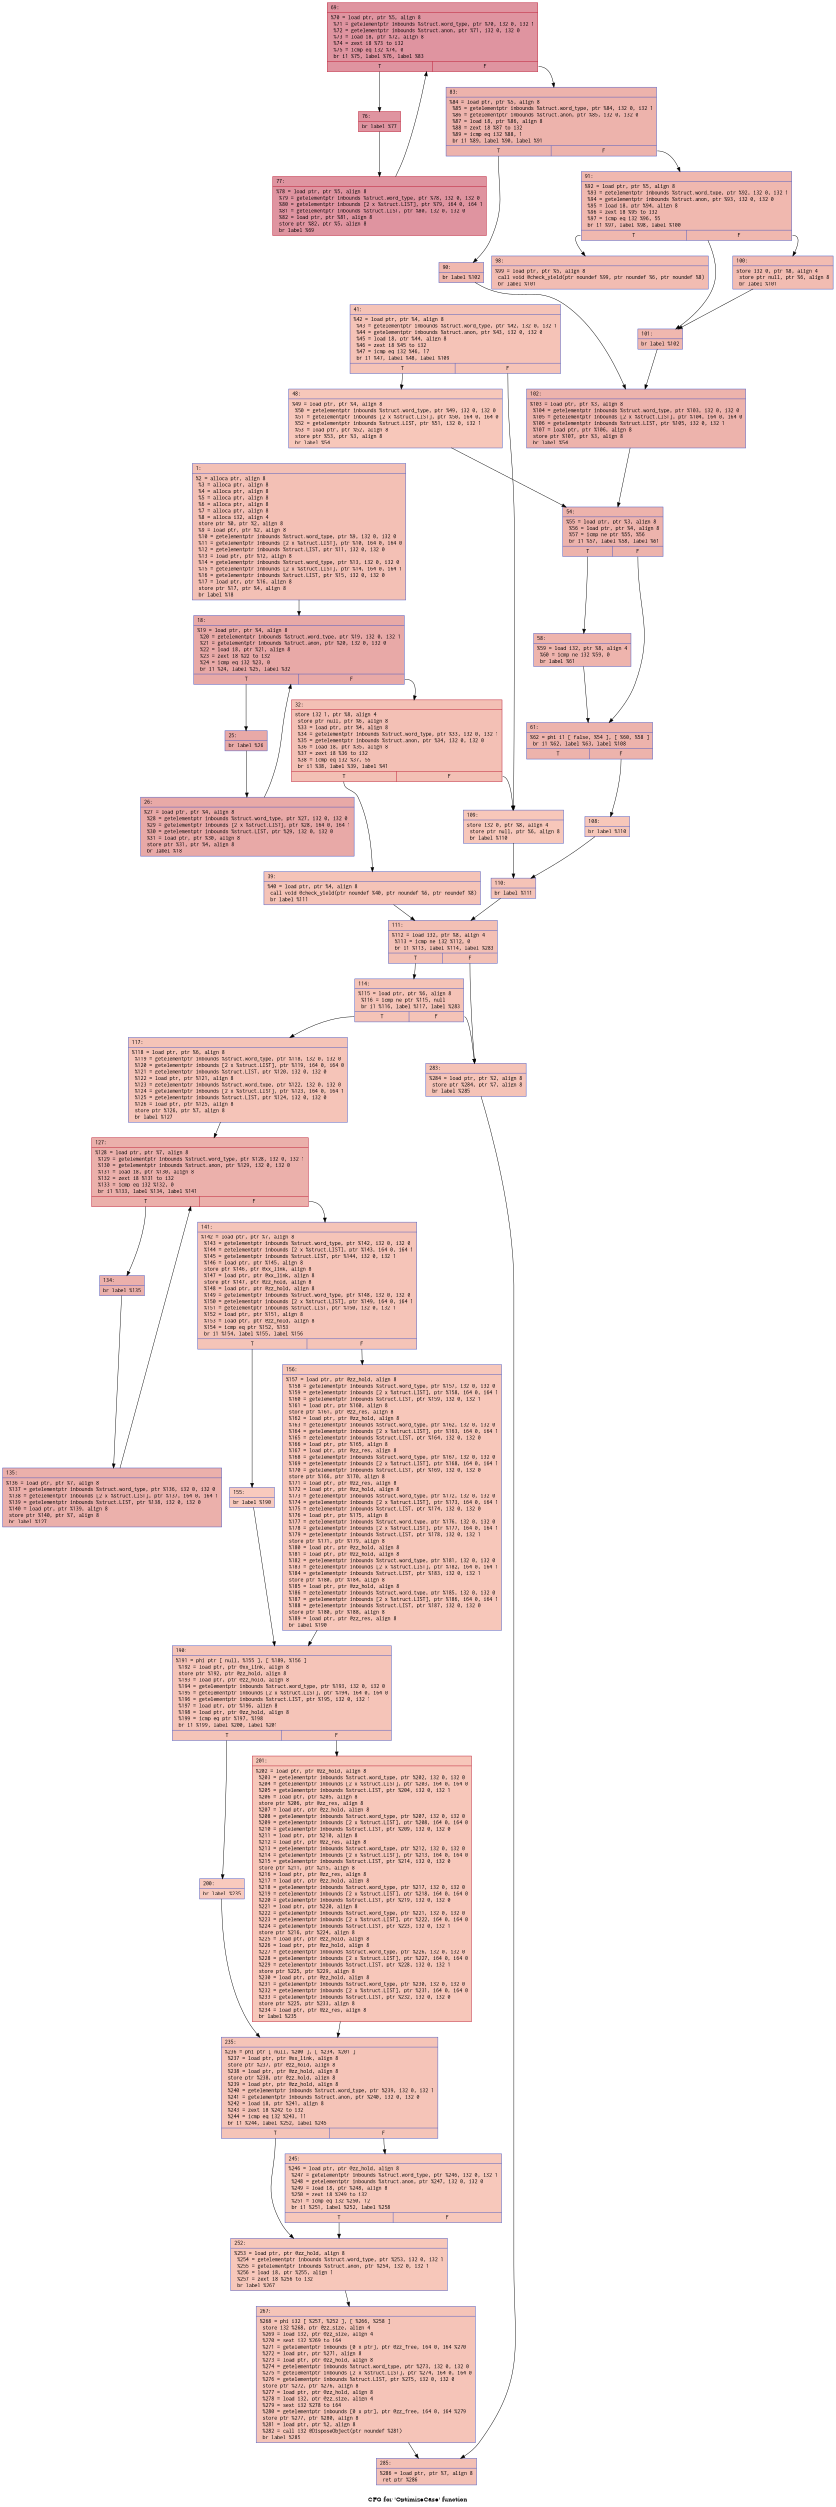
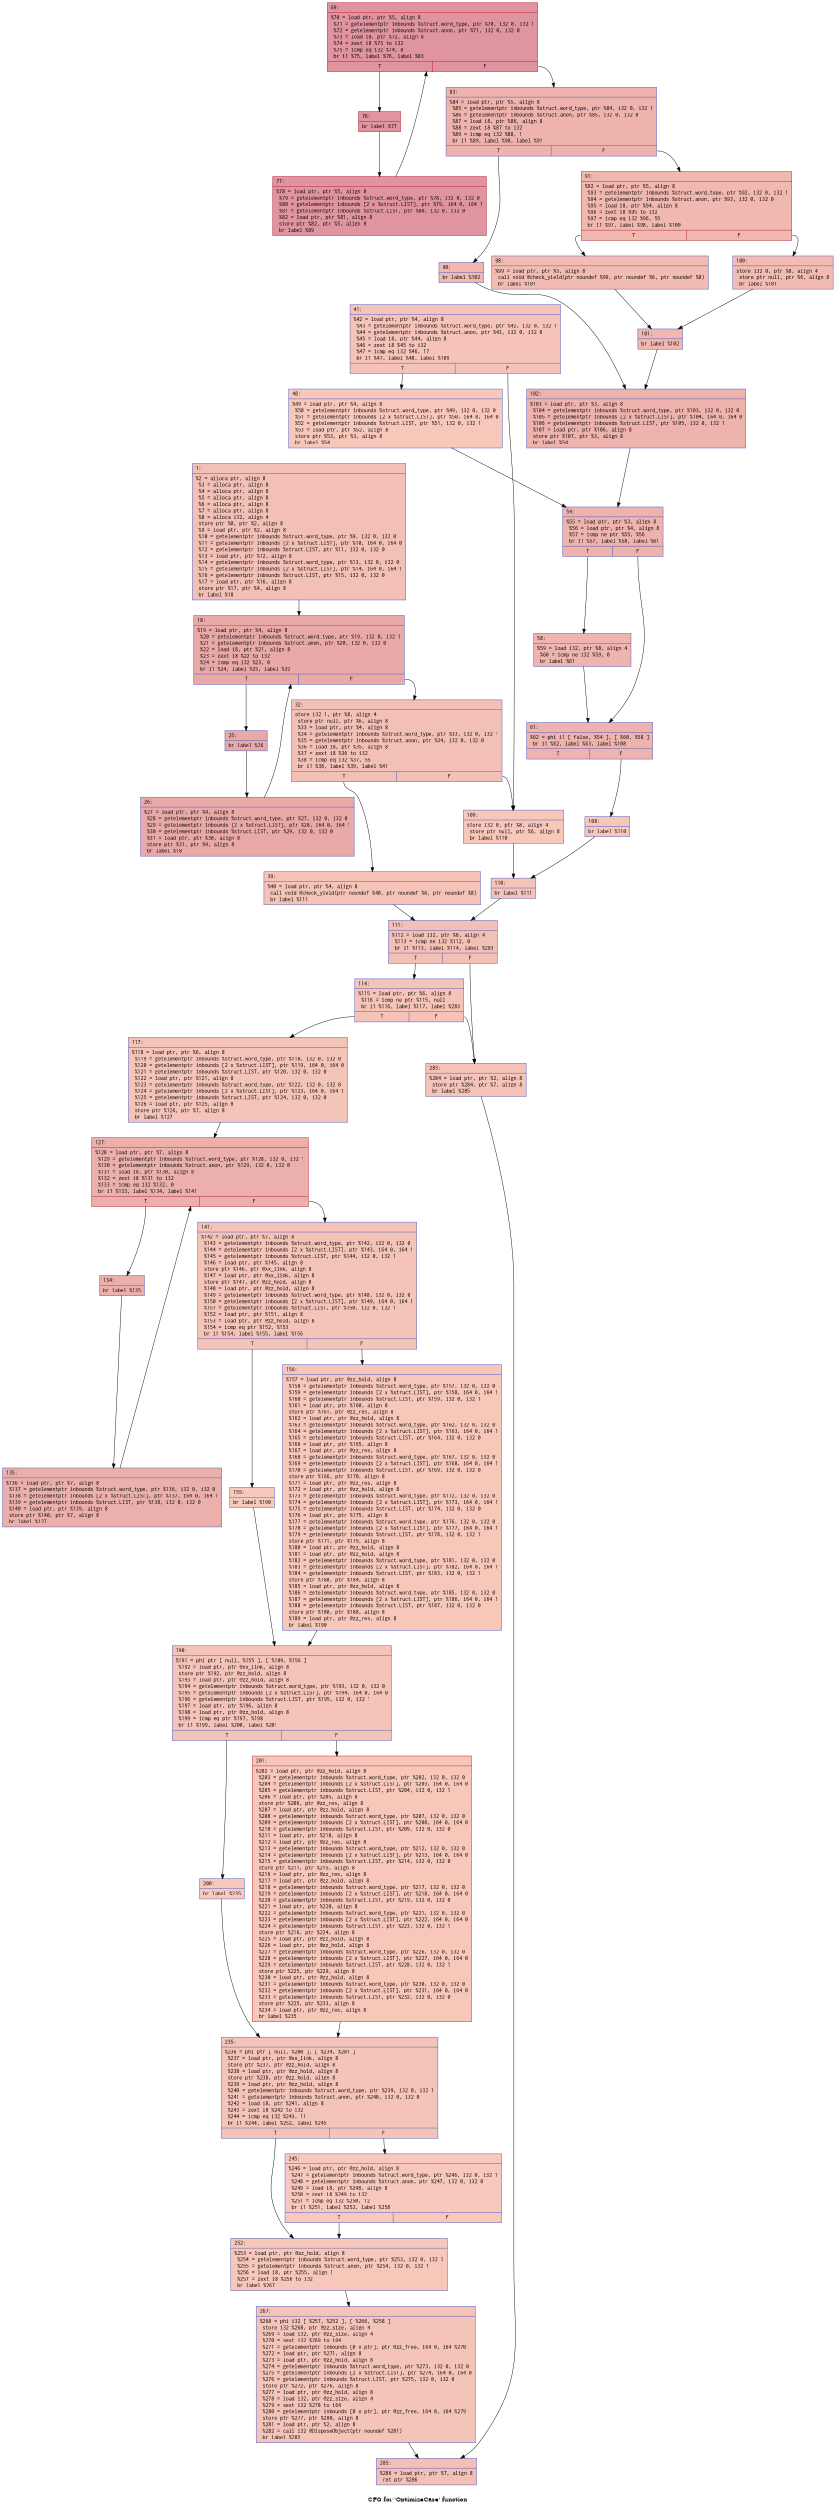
node "91:": color #3d50c3ff -> #b70d28ff
edge "91:" -> "101:": now "98:" -> "101:"
node "32:": color #b70d28ff -> #3d50c3ff
